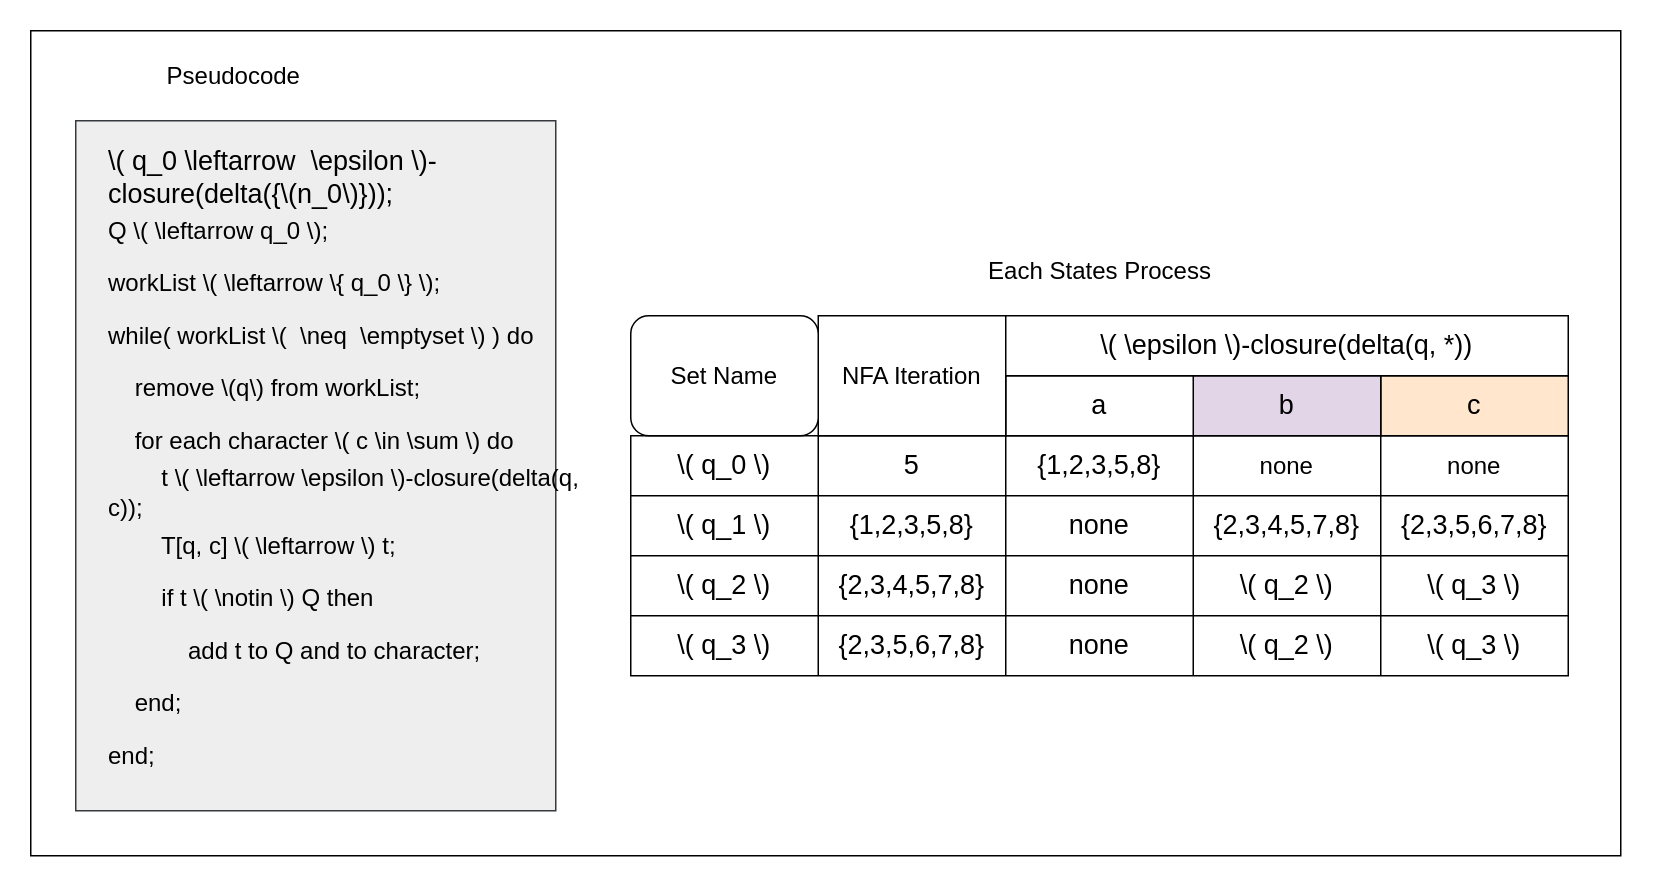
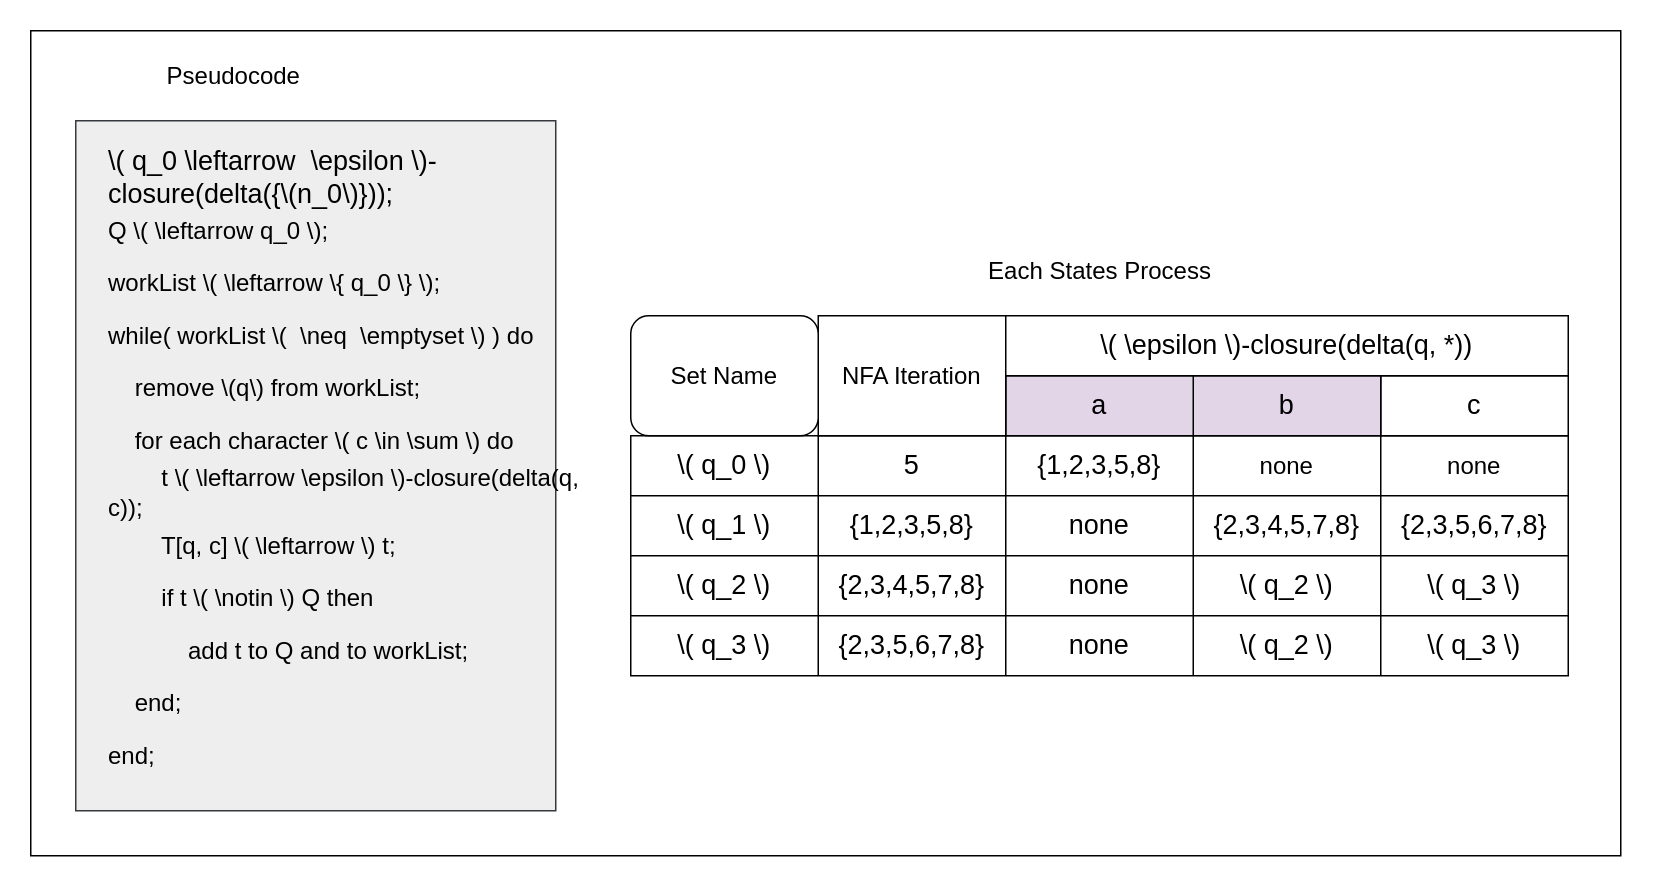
node "a": fillcolor #ffffff -> #e1d5e7
node "c": fillcolor #ffe6cc -> #ffffff
node "add t to Q and to character;": label "add t to Q and to character;" -> "add t to Q and to workList;"
